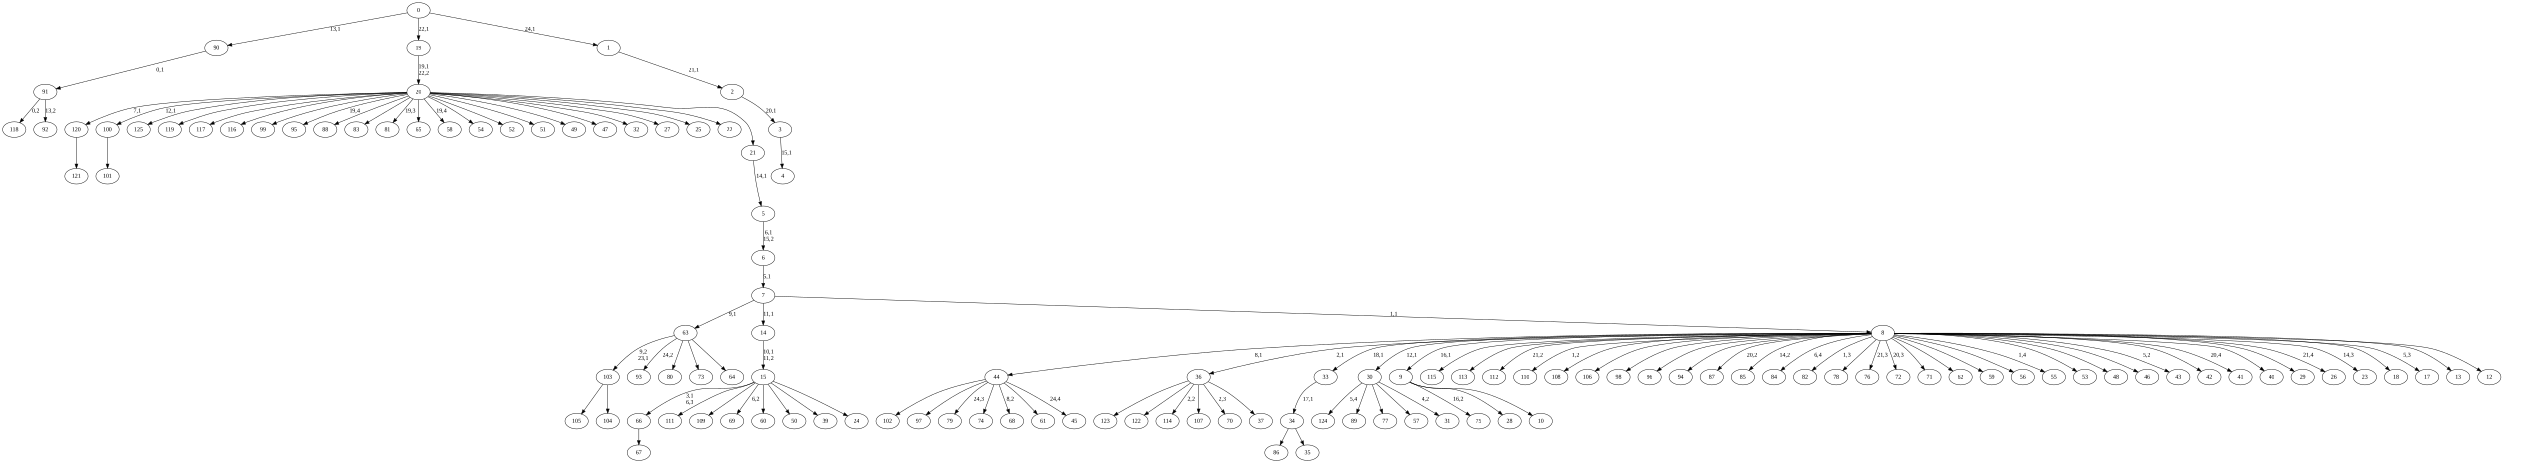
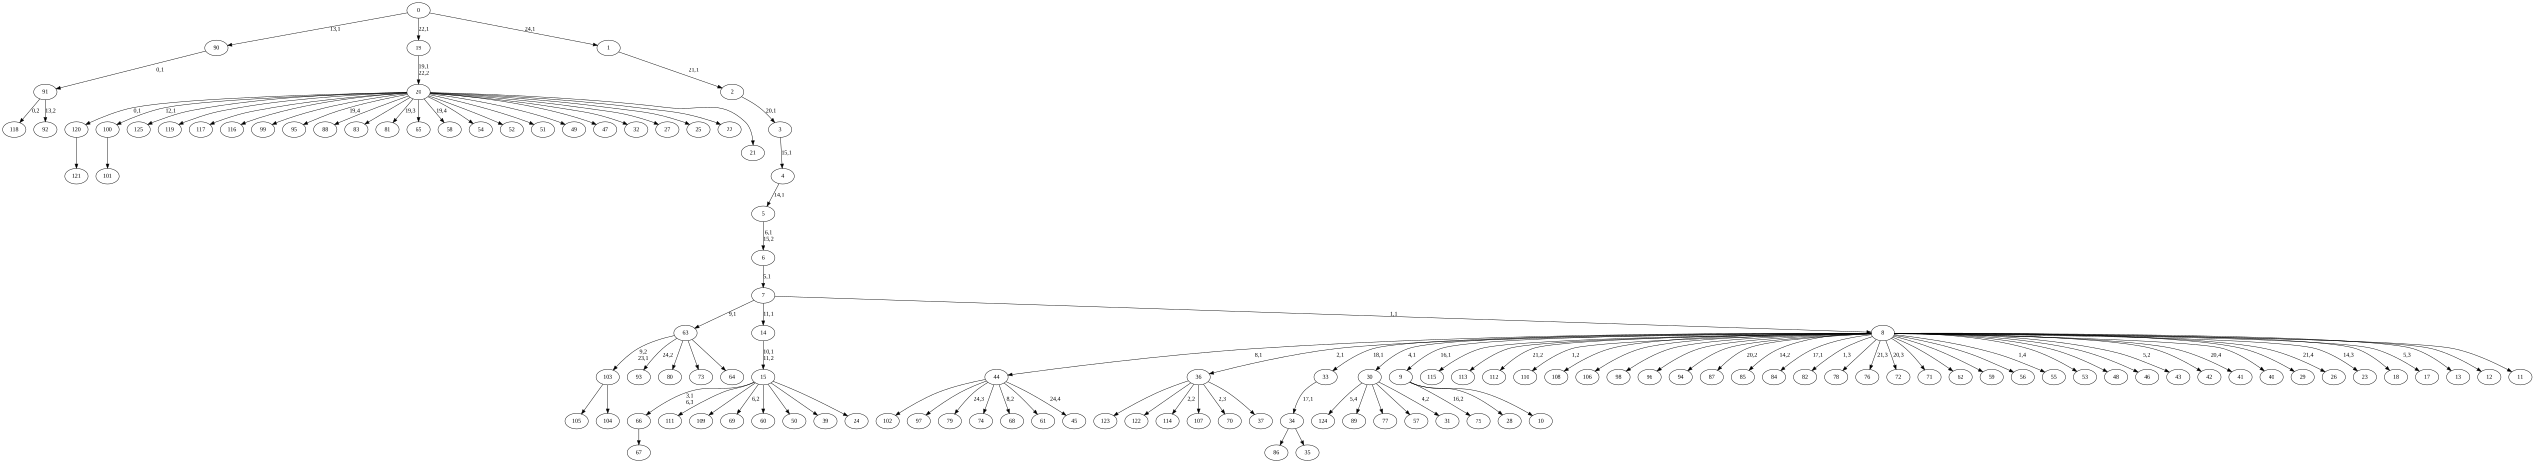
edge "20" -> "120": label "7,1" -> "0,1"
edge "21" -> "5": now "4" -> "5"
edge "8" -> "30": label "12,1" -> "4,1"
edge "8" -> "84": label "6,4" -> "17,1"
node "11": added
